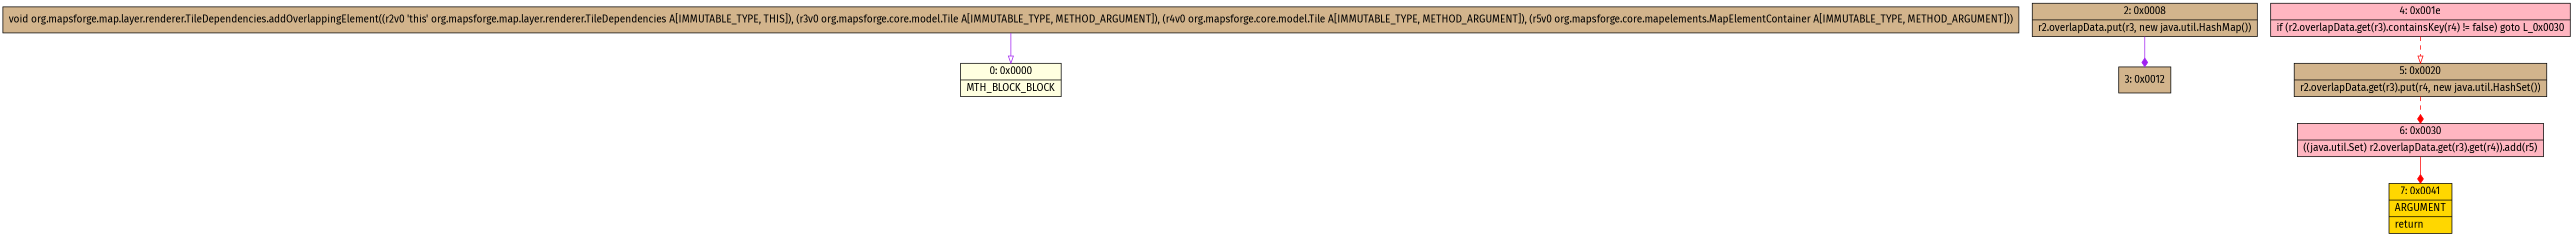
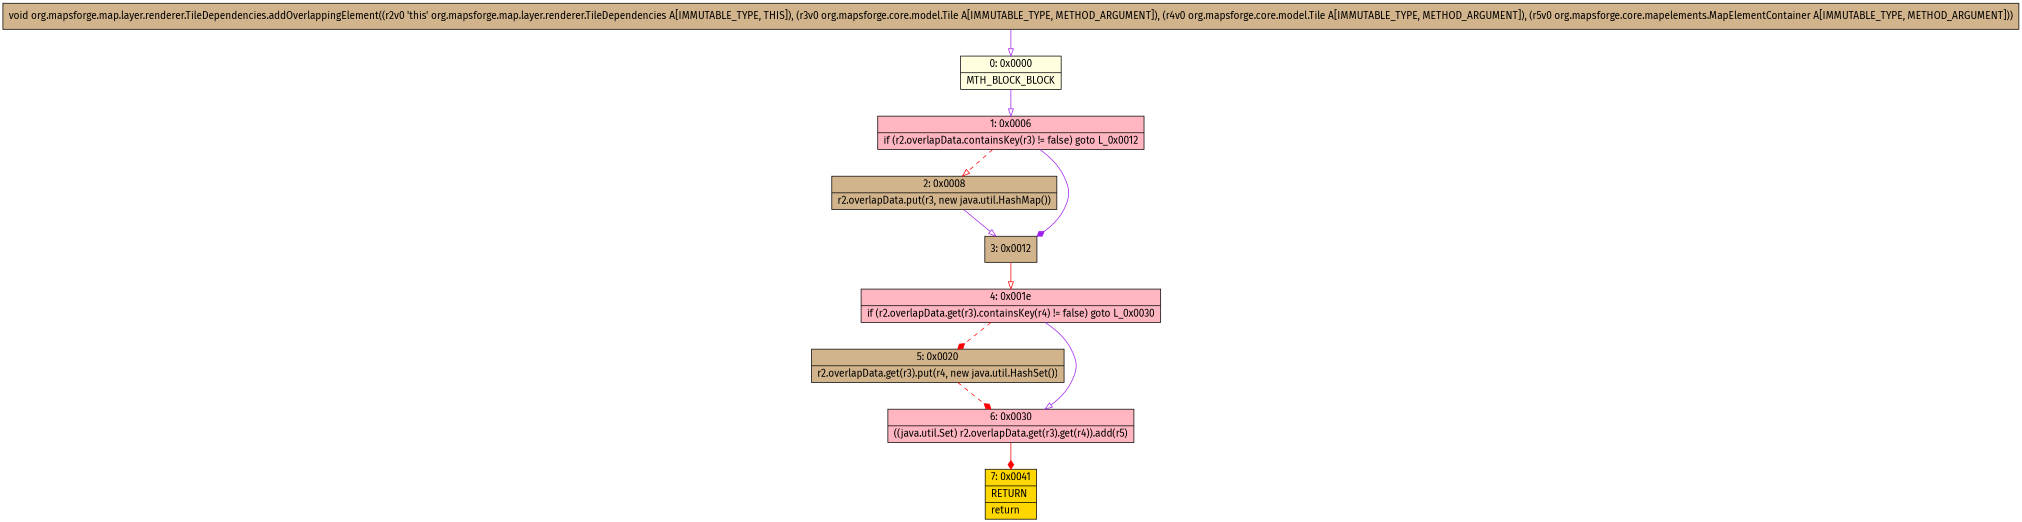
edge "4: 0x001e" -> "5: 0x0020": arrowhead onormal -> diamond
edge "2: 0x0008" -> "3: 0x0012": arrowhead diamond -> onormal
node "1: 0x0006": added
node "7: 0x0041": text "ARGUMENT" -> "RETURN"
edge "3: 0x0012" -> "4: 0x001e": added
edge "4: 0x001e" -> "6: 0x0030": added
